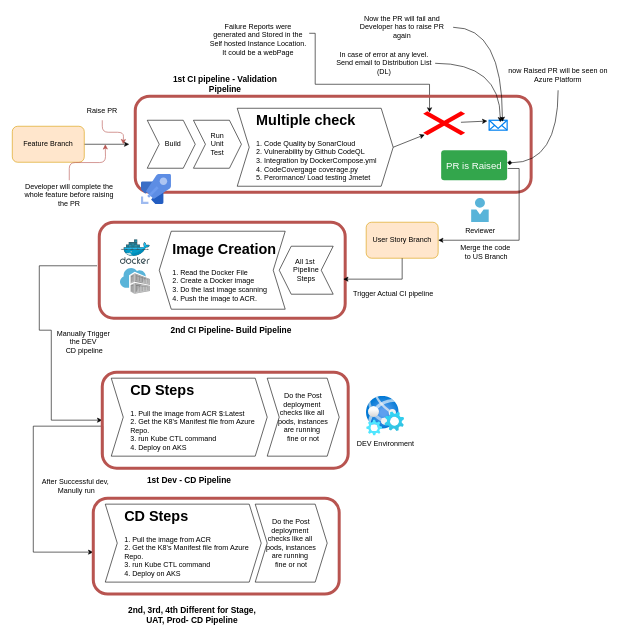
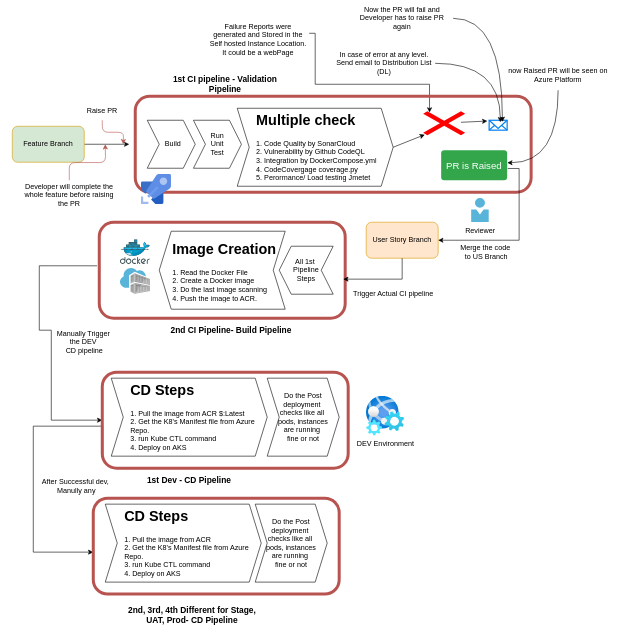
node "Now the PR will fail and Developer has to raise PR again": moved (402, 27) -> (402, 18)
node "Feature Branch": fillcolor #ffe6cc -> #d5e8d4
edge "now Raised PR will be seen on Azure Platform" -> "PR is Raised": arrowhead diamond -> classic
node "After Successful dev, Manully run": label "After Successful dev, Manully run" -> "After Successful dev, Manully any"
